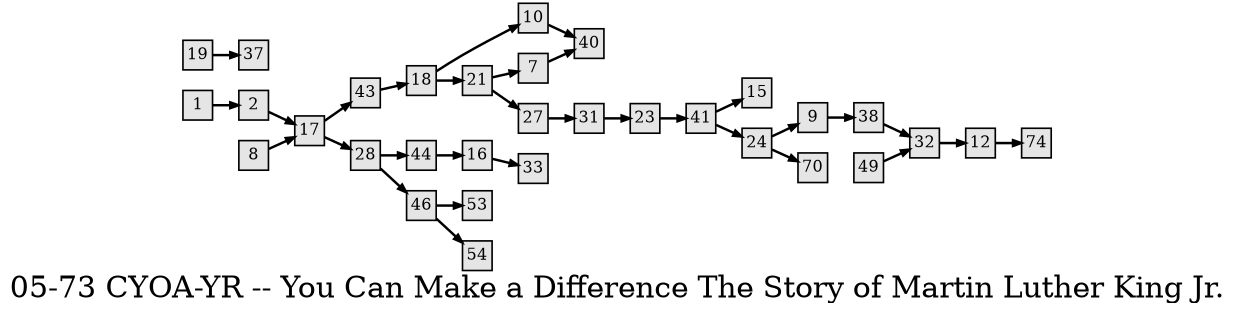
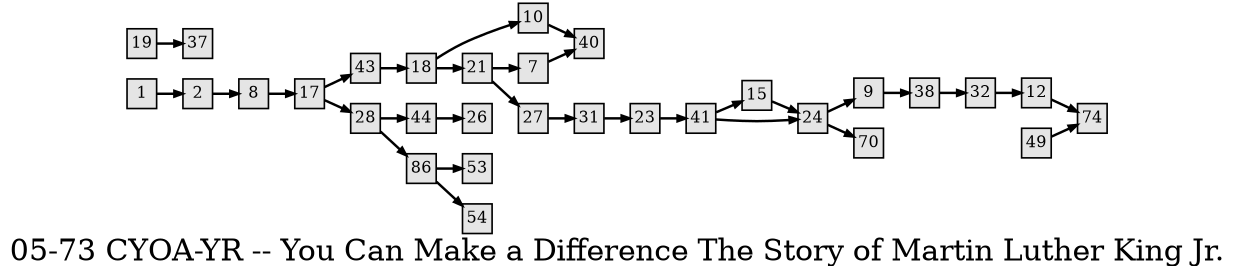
edge "15" -> "24": added
edge "2" -> "17": now "2" -> "8"
node "16": label "16" -> "26"
edge "49" -> "32": now "49" -> "74"
node "33": removed
node "46": label "46" -> "86"
